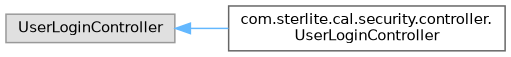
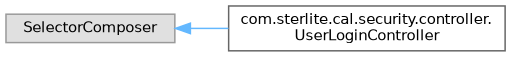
node "UserLoginController": label "UserLoginController" -> "SelectorComposer"
